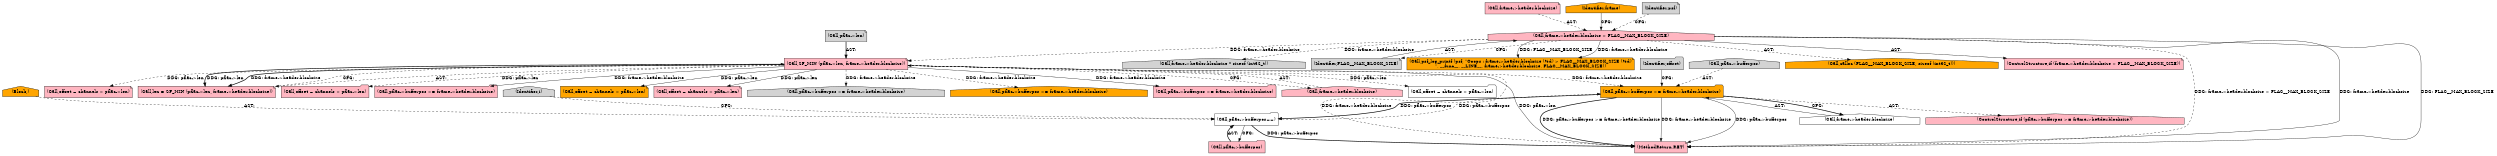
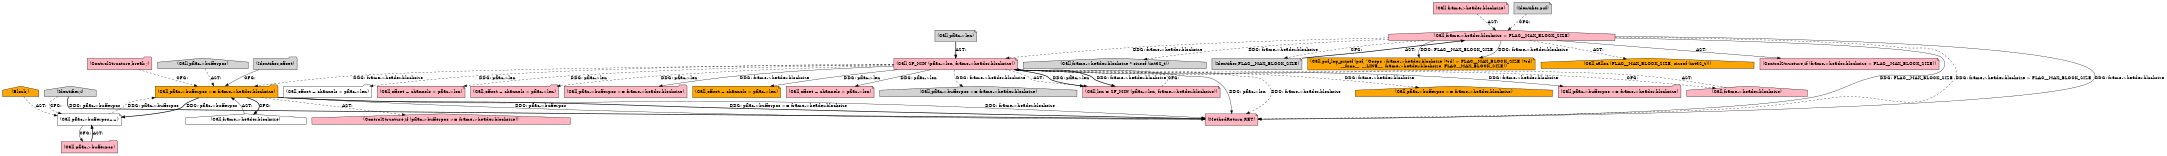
node "(Identifier,frame)": removed
edge "(Identifier,FLAC__MAX_BLOCK_SIZE)" -> "(Call,frame->header.blocksize > FLAC__MAX_BLOCK_SIZE)": style solid -> bold
node "(ControlStructure,break ;)": added
node "(Call,pflac->bufferpos++)": shape folder -> note
edge "(Call,pflac->bufferpos++)" -> "(MethodReturn,RET)": now "(Identifier,i)" -> "(MethodReturn,RET)"
